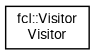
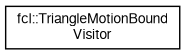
node "fcl::Visitor Visitor": label "fcl::Visitor Visitor" -> "fcl::TriangleMotionBound Visitor"
